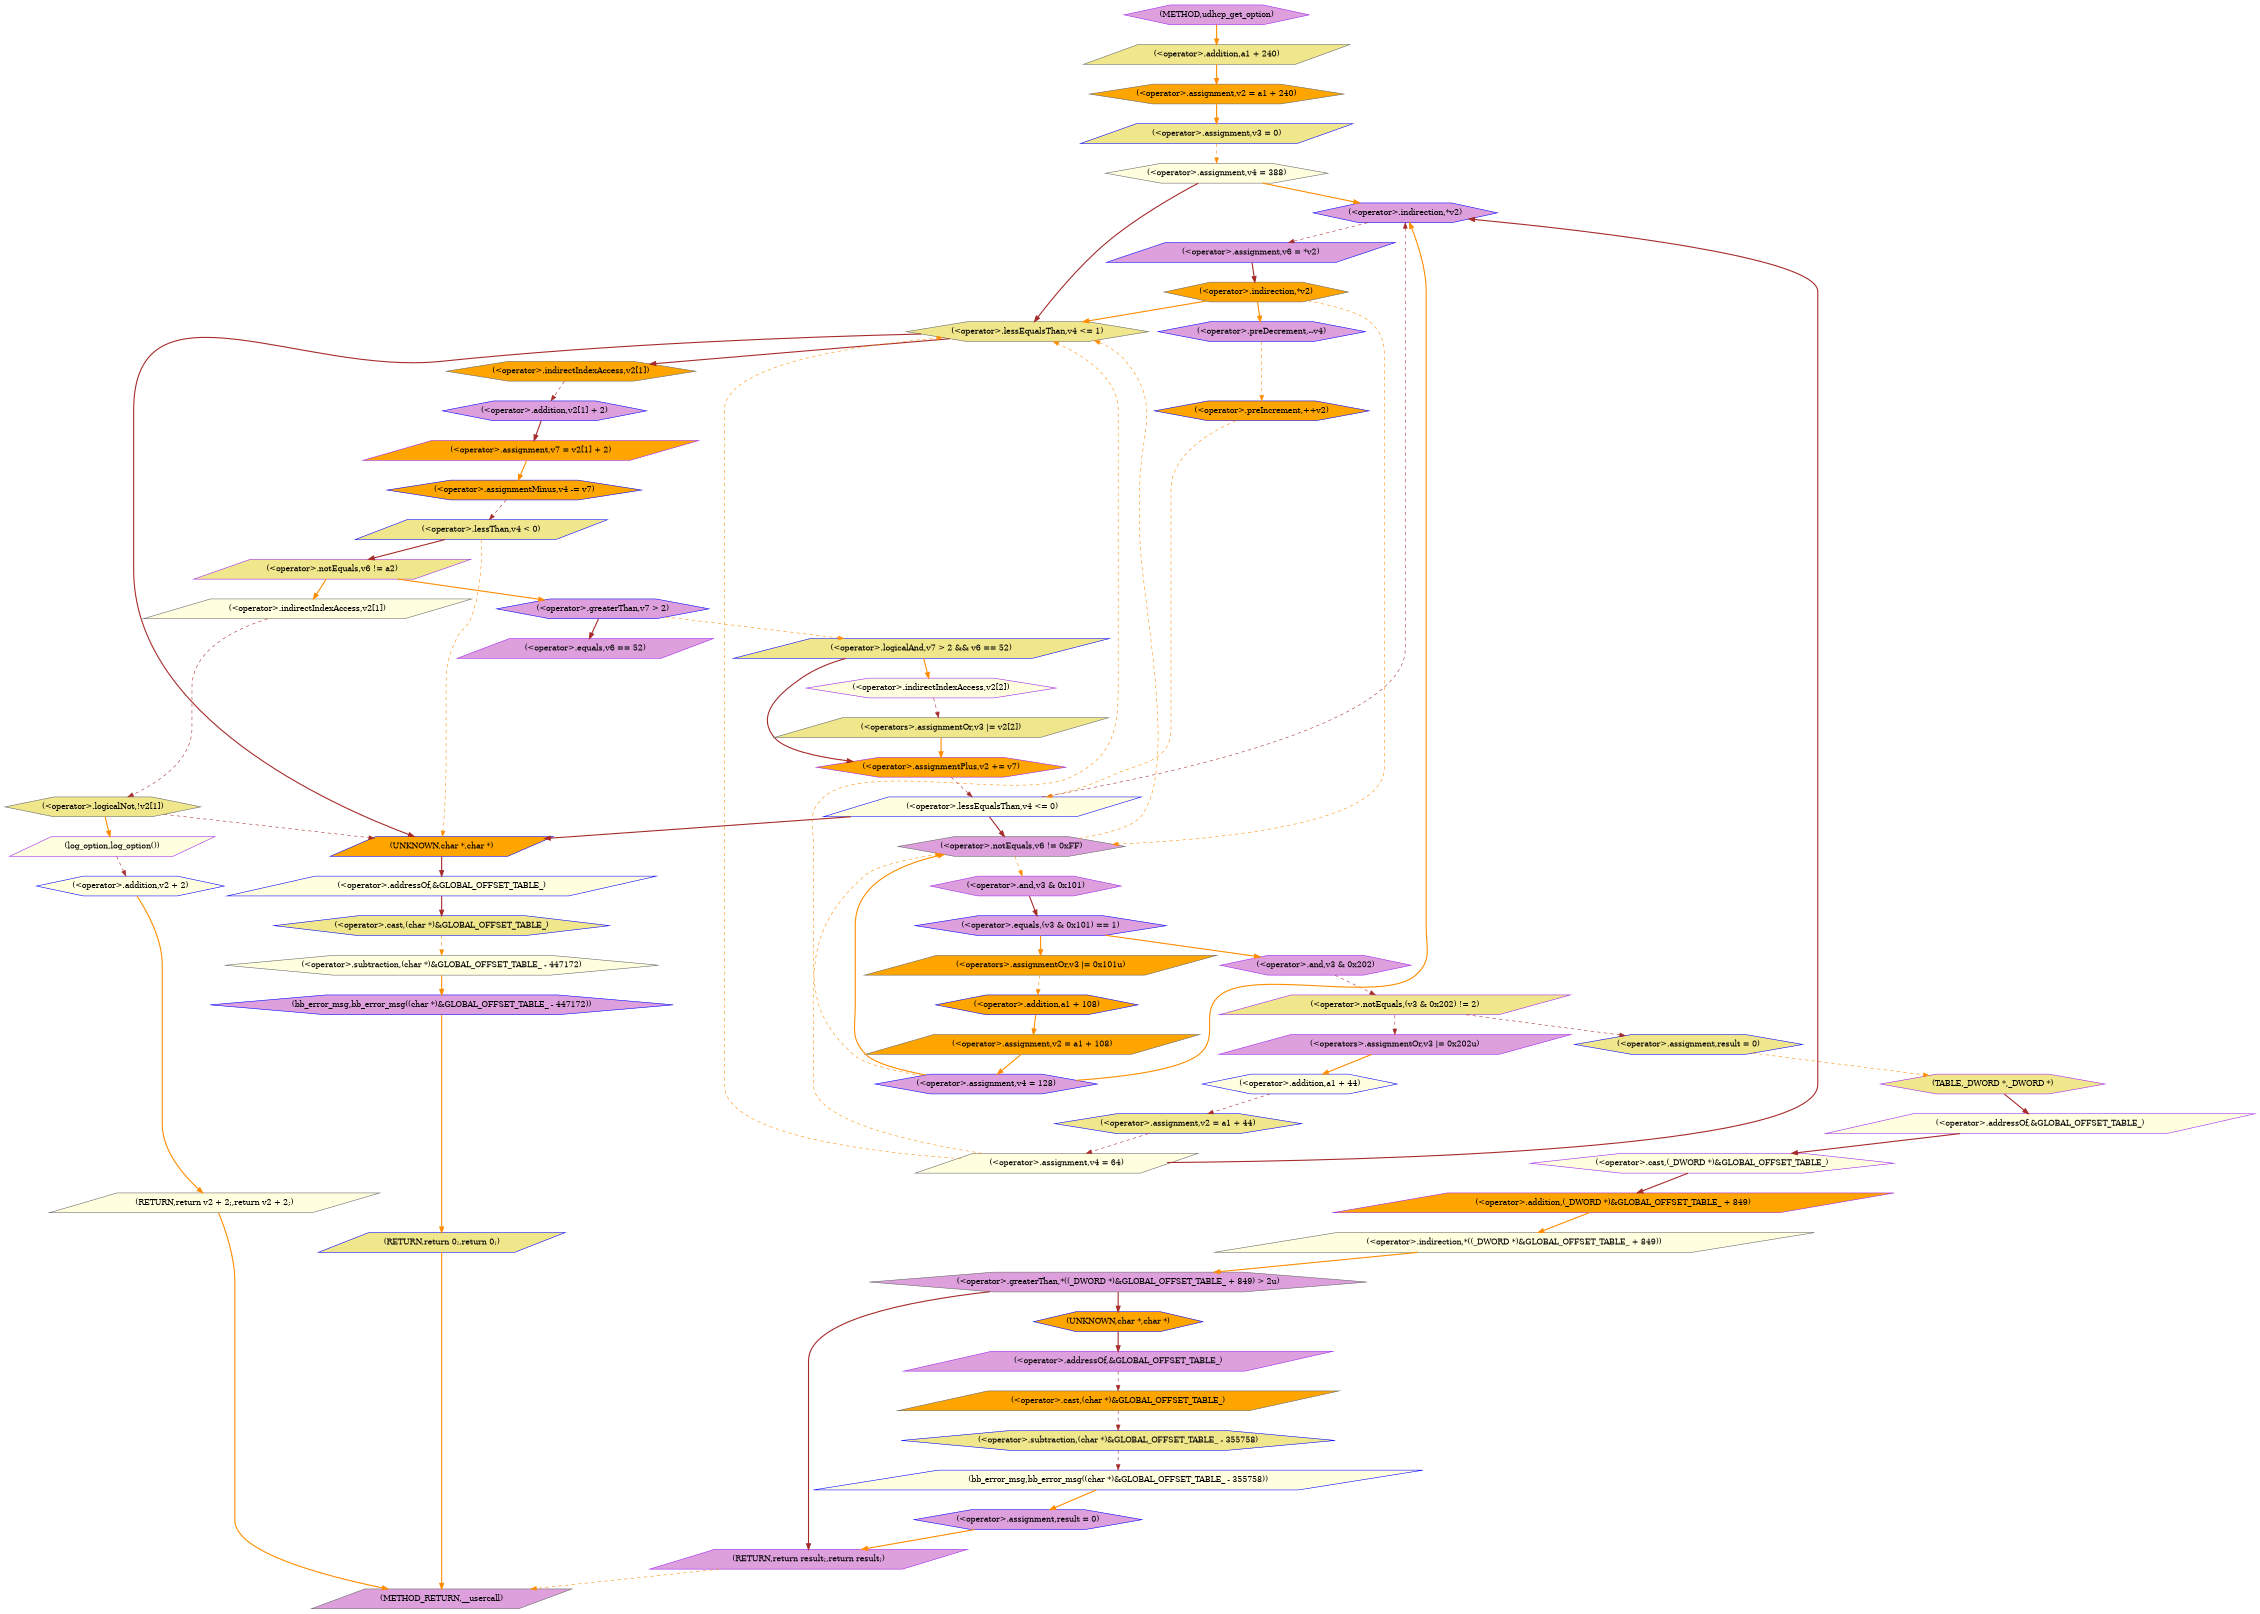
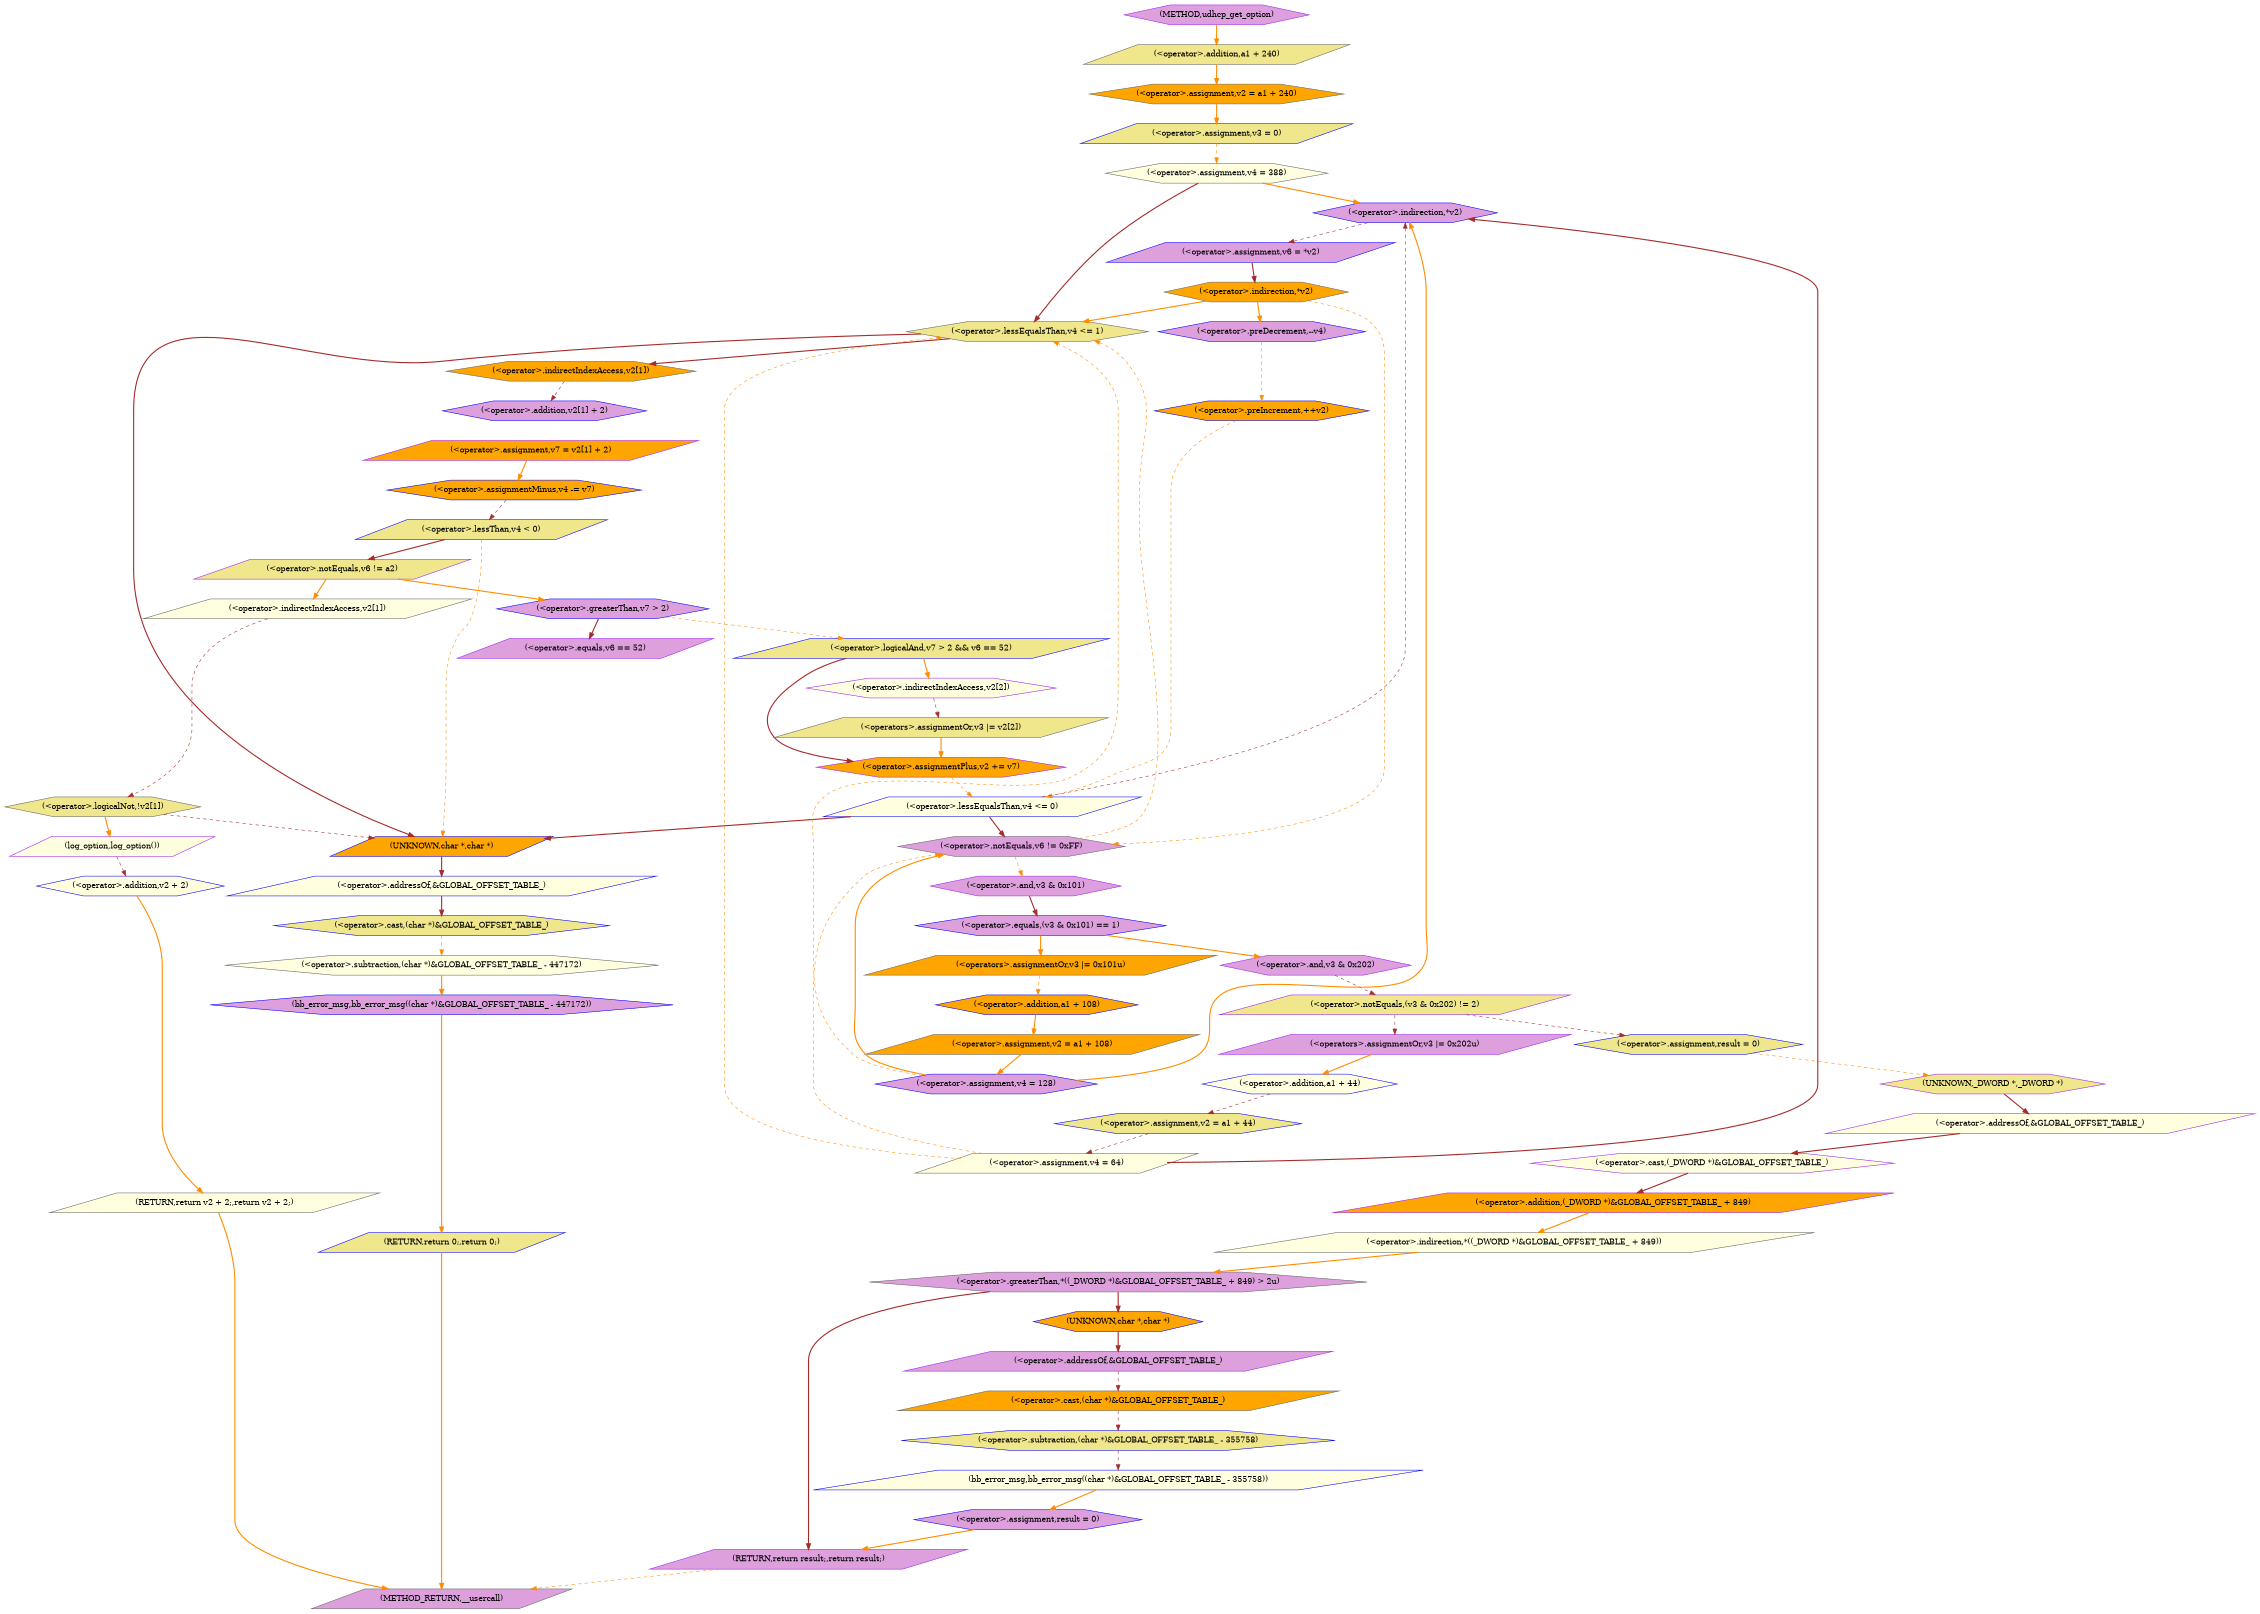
edge "(<operator>.addition,v2[1] + 2)" -> "(<operator>.assignment,v7 = v2[1] + 2)": removed
edge "(<operator>.assignmentPlus,v2 += v7)" -> "(<operator>.lessEqualsThan,v4 <= 0)": color brown -> darkorange
node "(TABLE,_DWORD *,_DWORD *)": label "(TABLE,_DWORD *,_DWORD *)" -> "(UNKNOWN,_DWORD *,_DWORD *)"
